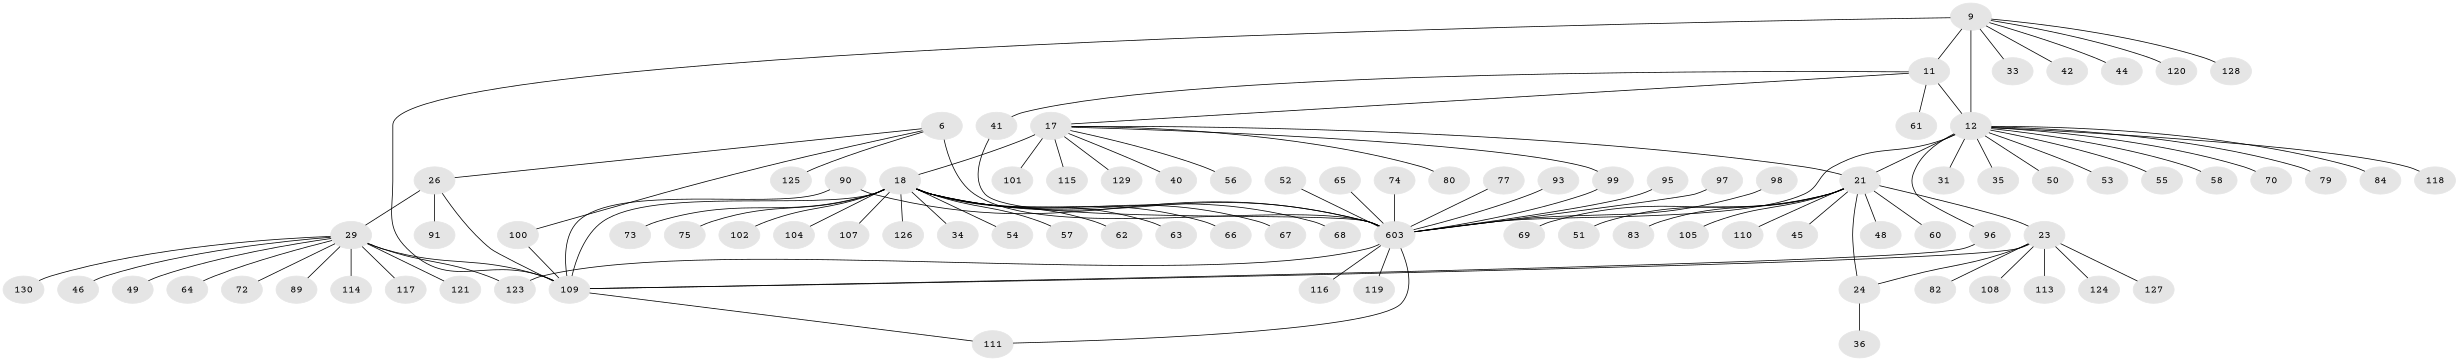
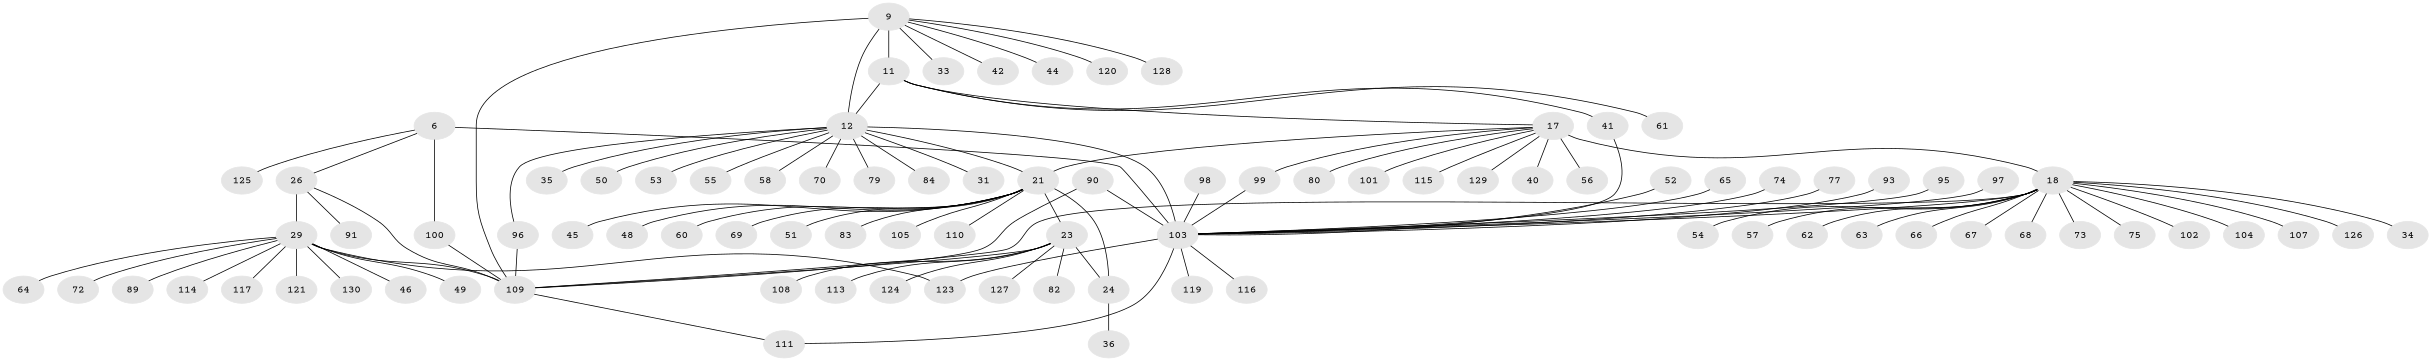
node "118": removed
node "603": label "603" -> "103"
